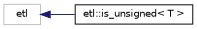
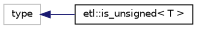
node "etl": label "etl" -> "type"
